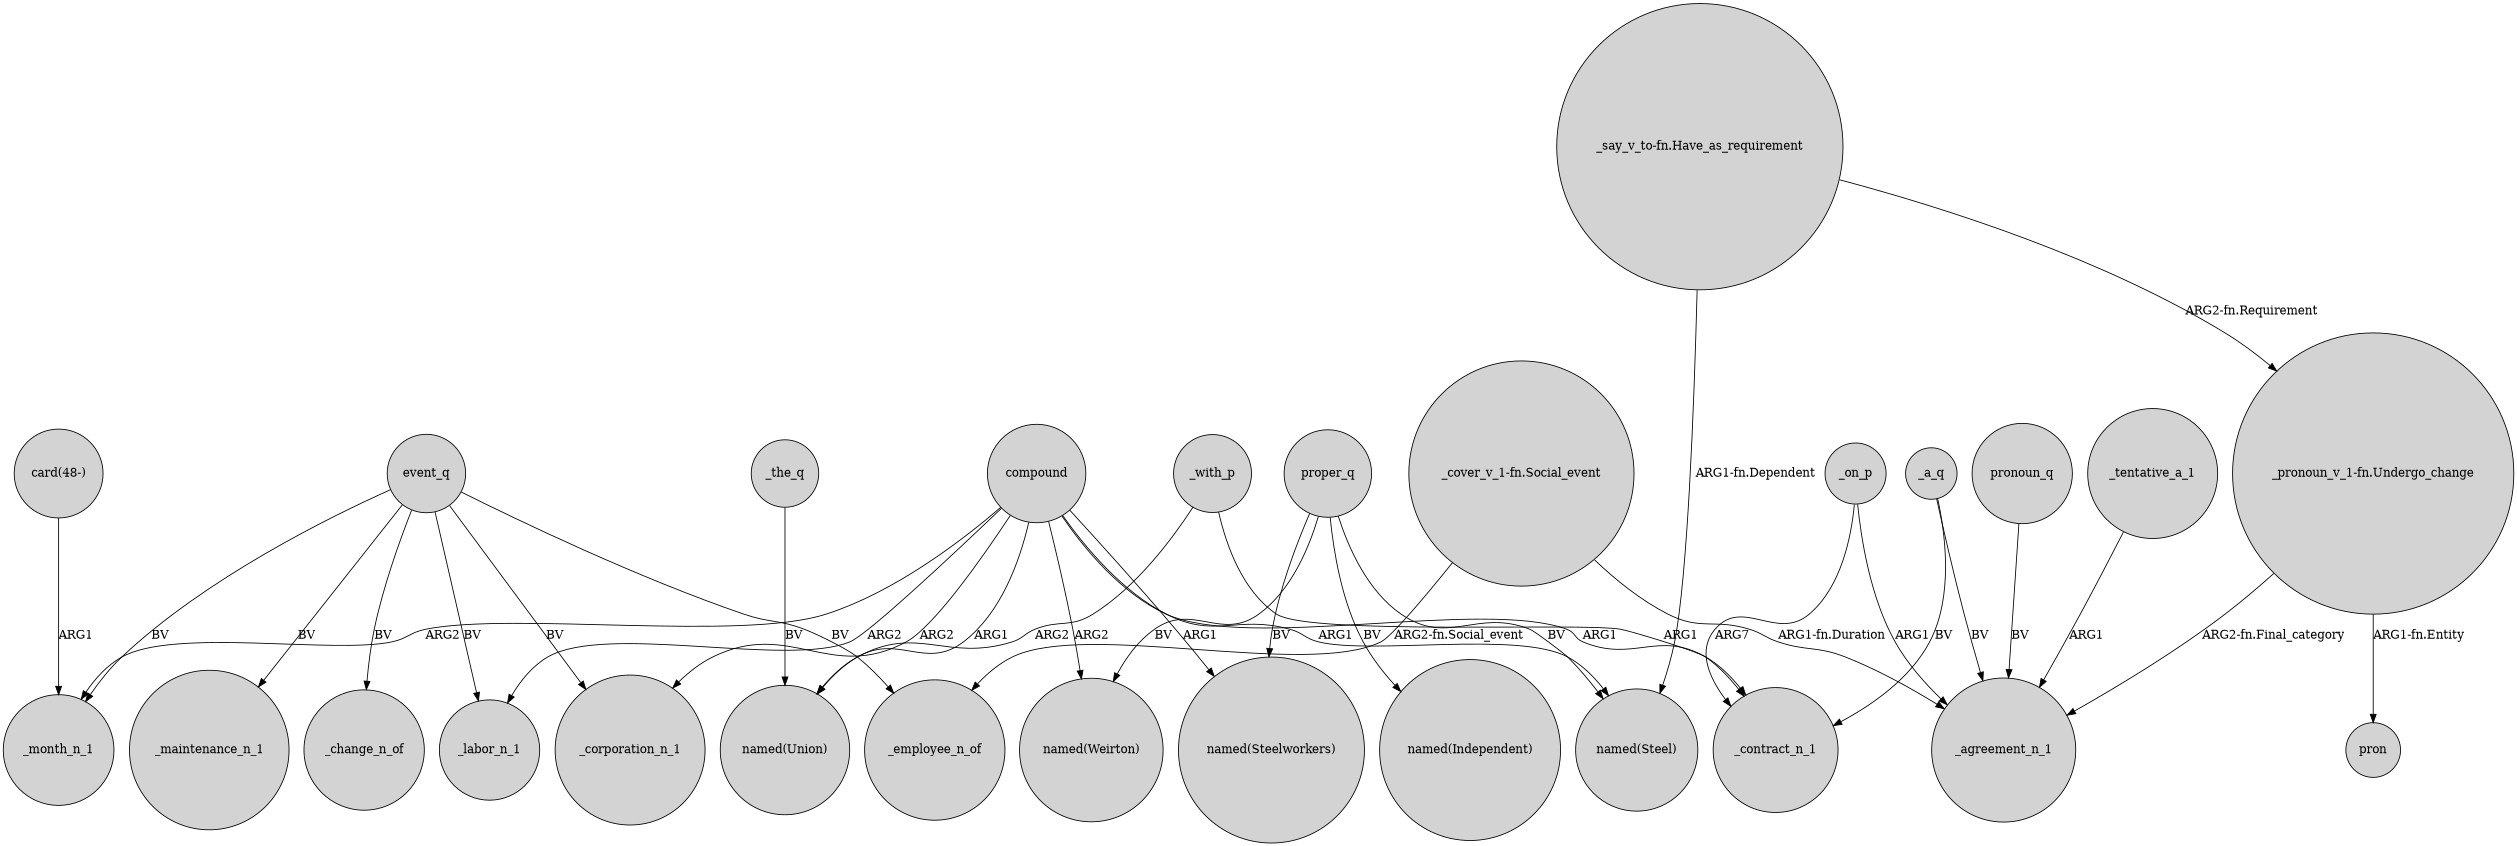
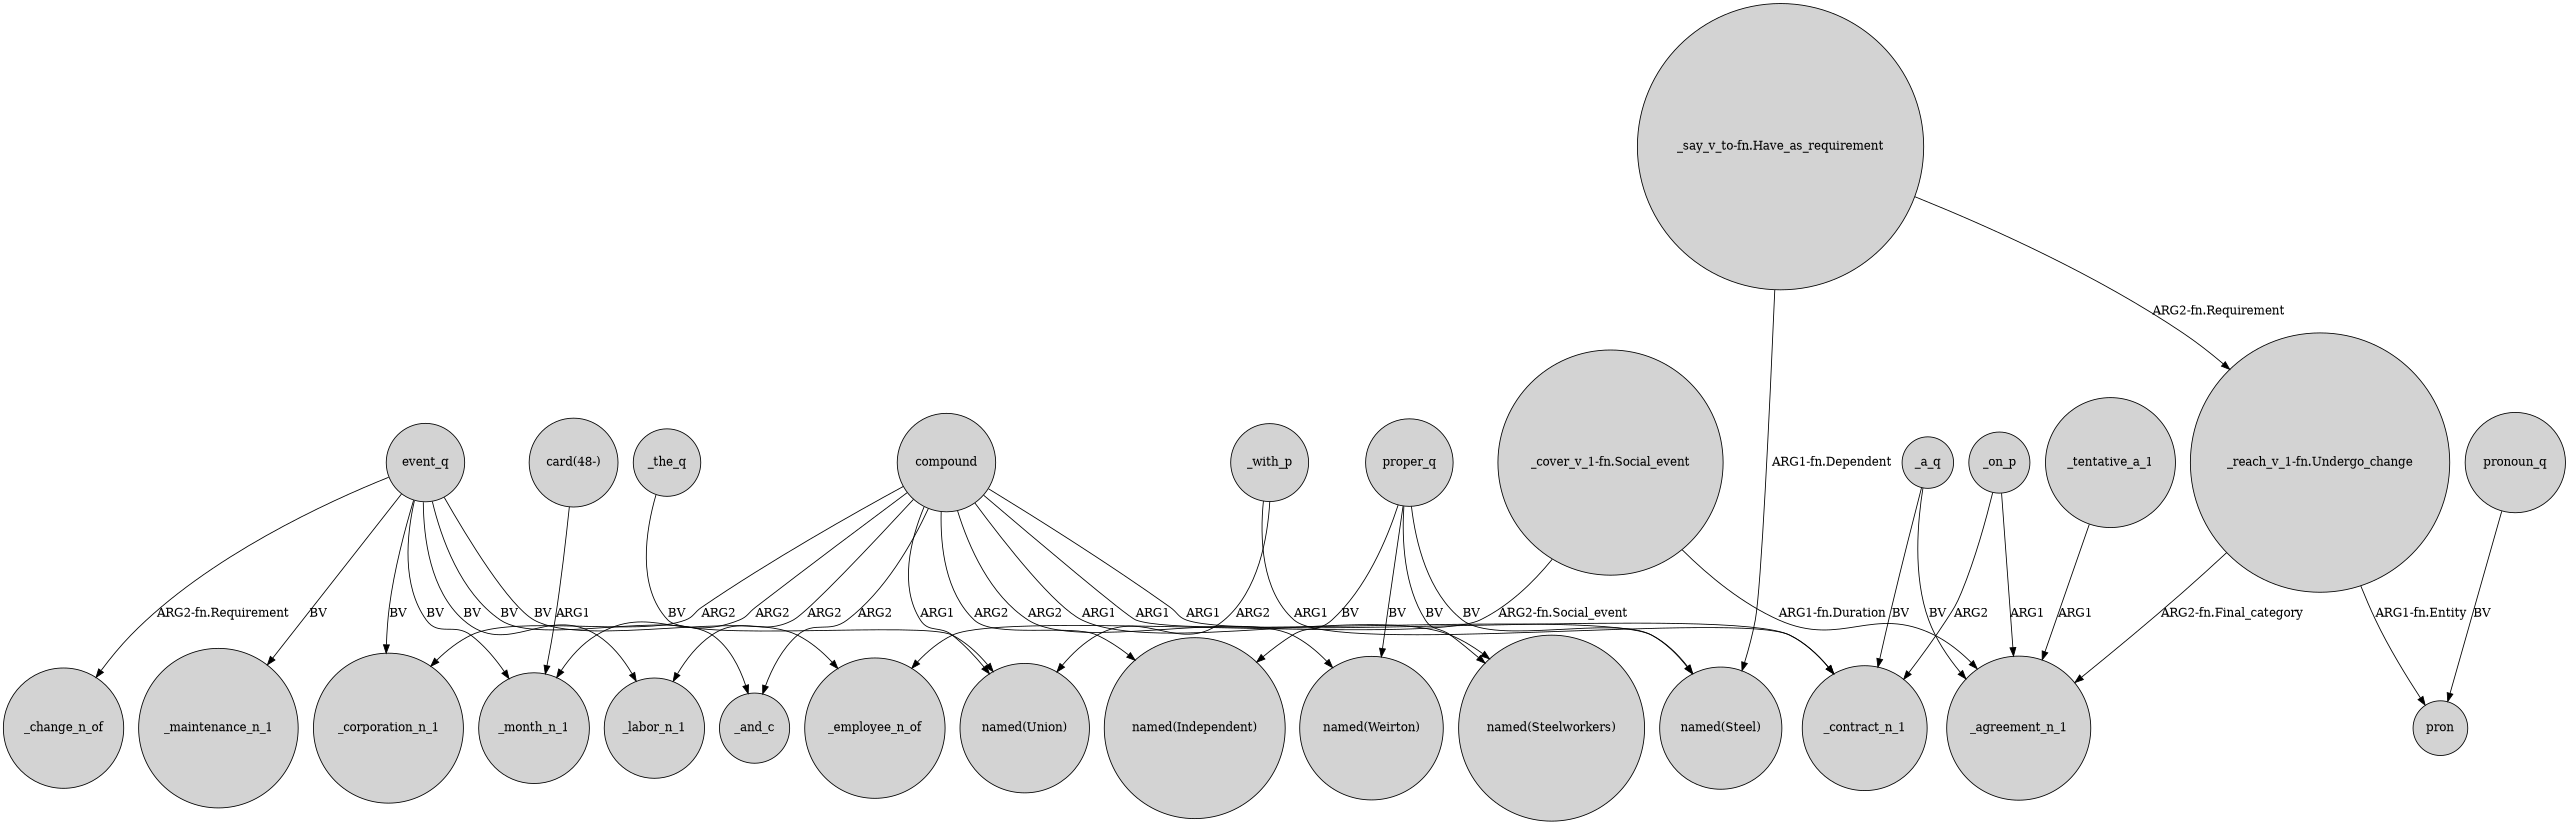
node "_pronoun_v_1-fn.Undergo_change": label "_pronoun_v_1-fn.Undergo_change" -> "_reach_v_1-fn.Undergo_change"
edge "pronoun_q" -> "_agreement_n_1": now "pronoun_q" -> "pron"
edge "compound" -> "named(Independent)": added, label "ARG2"
edge "event_q" -> "_change_n_of": label "BV" -> "ARG2-fn.Requirement"
edge "_on_p" -> "_contract_n_1": label "ARG7" -> "ARG2"
node "_and_c": added
